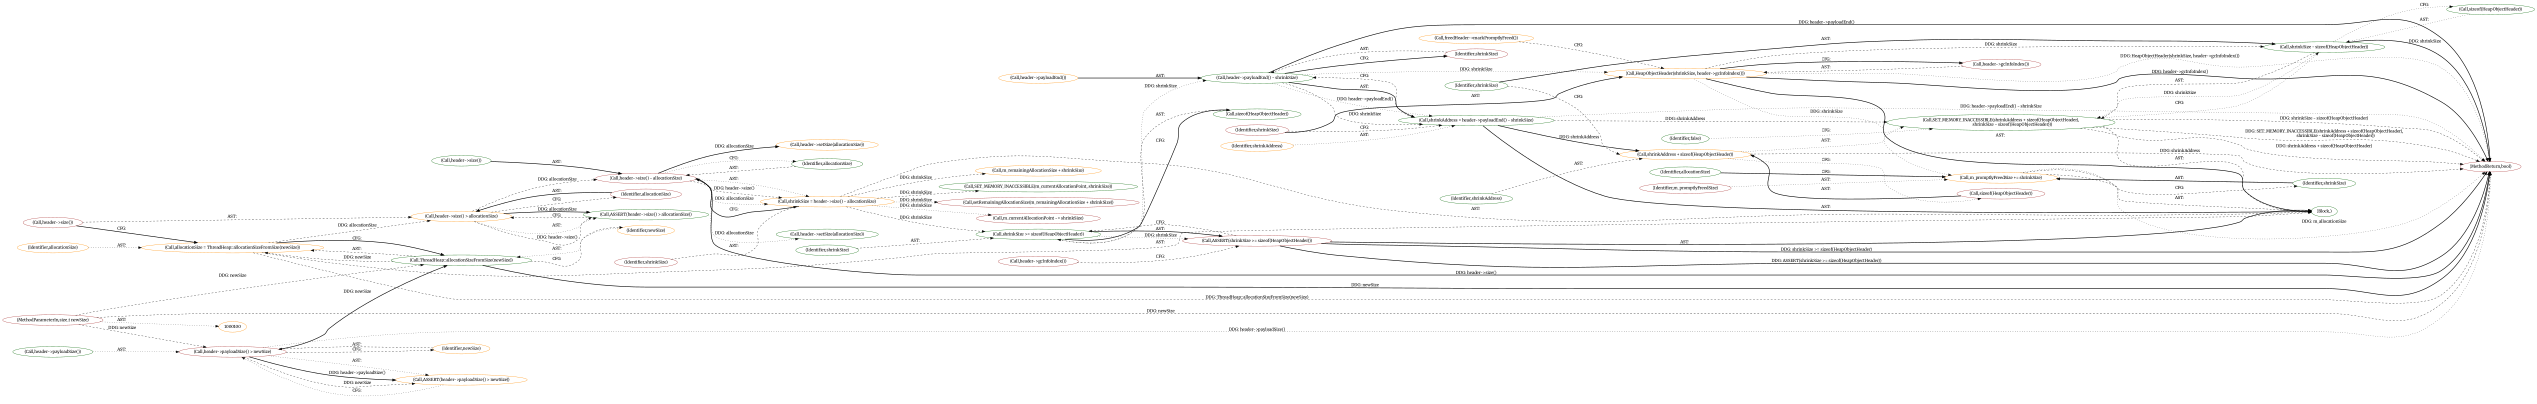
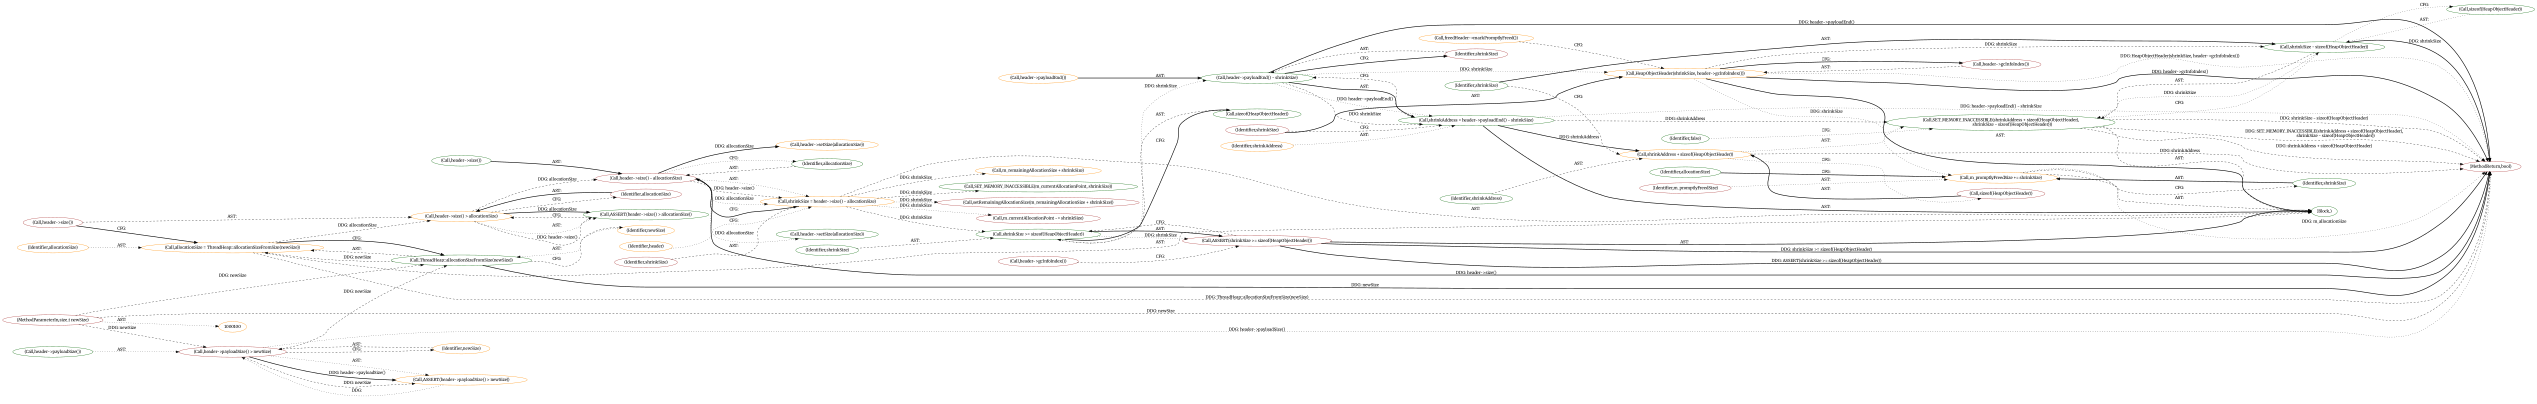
node "(Identifier,header)": added
edge "(Call,header->payloadSize() > newSize)" -> "(Call,ThreadHeap::allocationSizeFromSize(newSize))": style bold -> dashed
edge "(Call,ASSERT(header->payloadSize() > newSize))" -> "(Call,header->payloadSize() > newSize)": label "CFG: " -> "DDG: "
